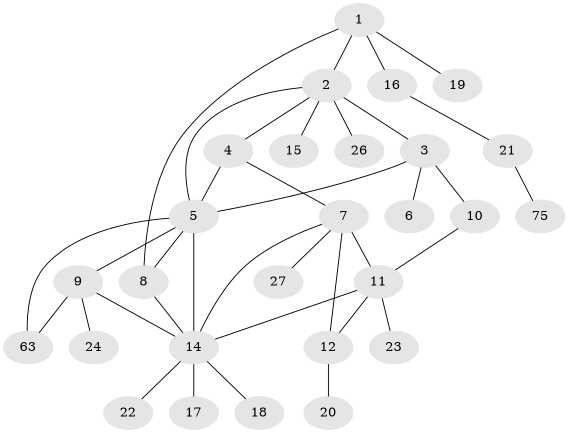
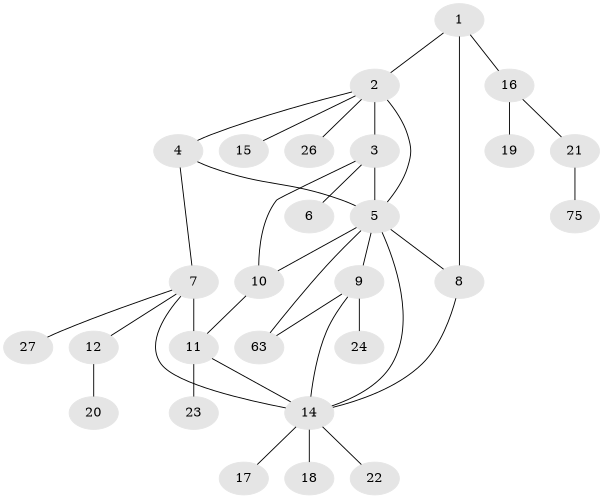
edge "1" -- "19": now "16" -- "19"
edge "5" -- "10": added
edge "11" -- "12": removed
